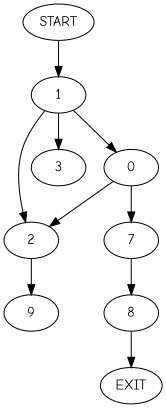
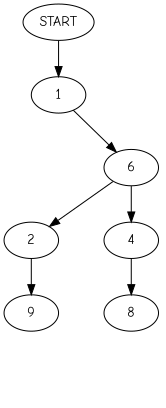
edge "1" -> "2": removed
node "3": removed
node "0": label "0" -> "6"
node "7": label "7" -> "4"
node "EXIT": removed
